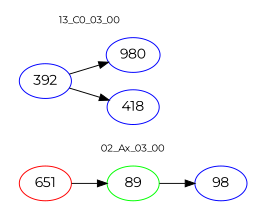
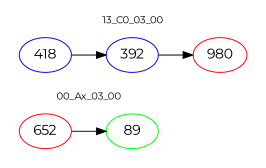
node "980": color blue -> red
edge "392" -> "418": reversed
cluster "02_Ax_03_00": label "02_Ax_03_00" -> "00_Ax_03_00"
node "651": label "651" -> "652"
node "98": removed
